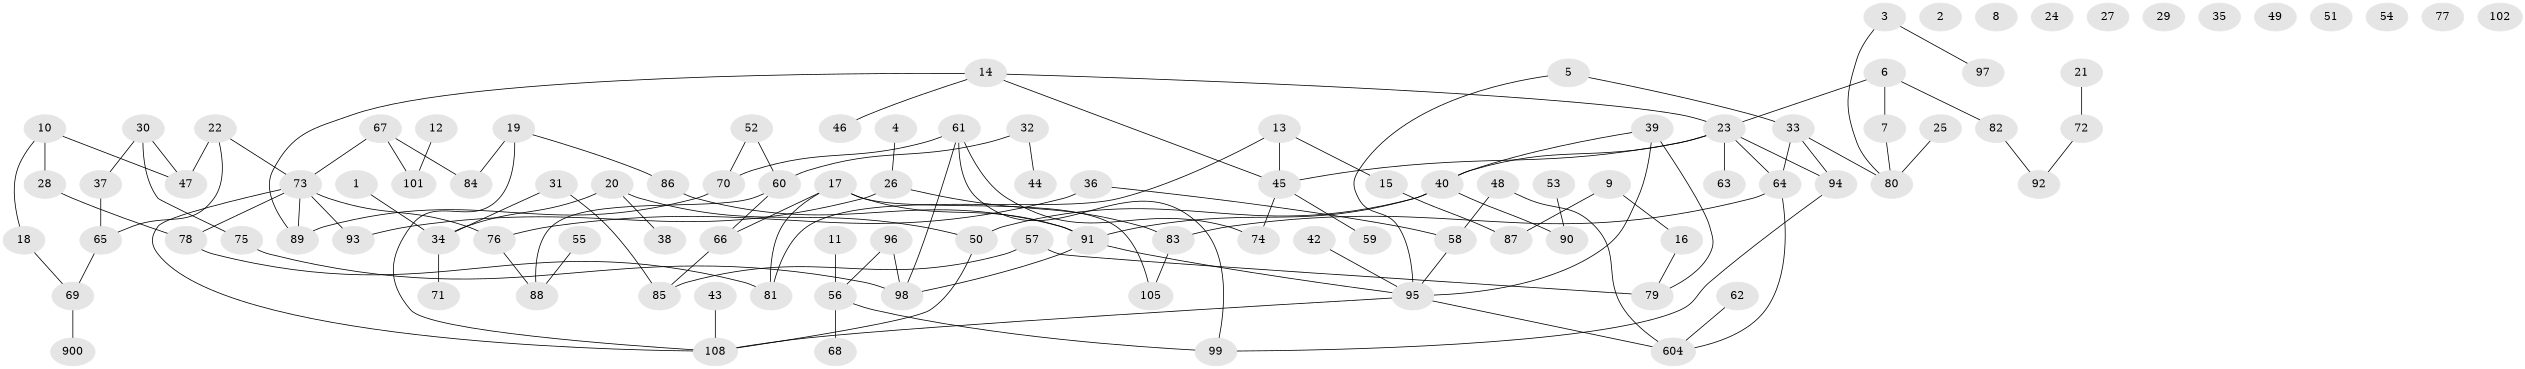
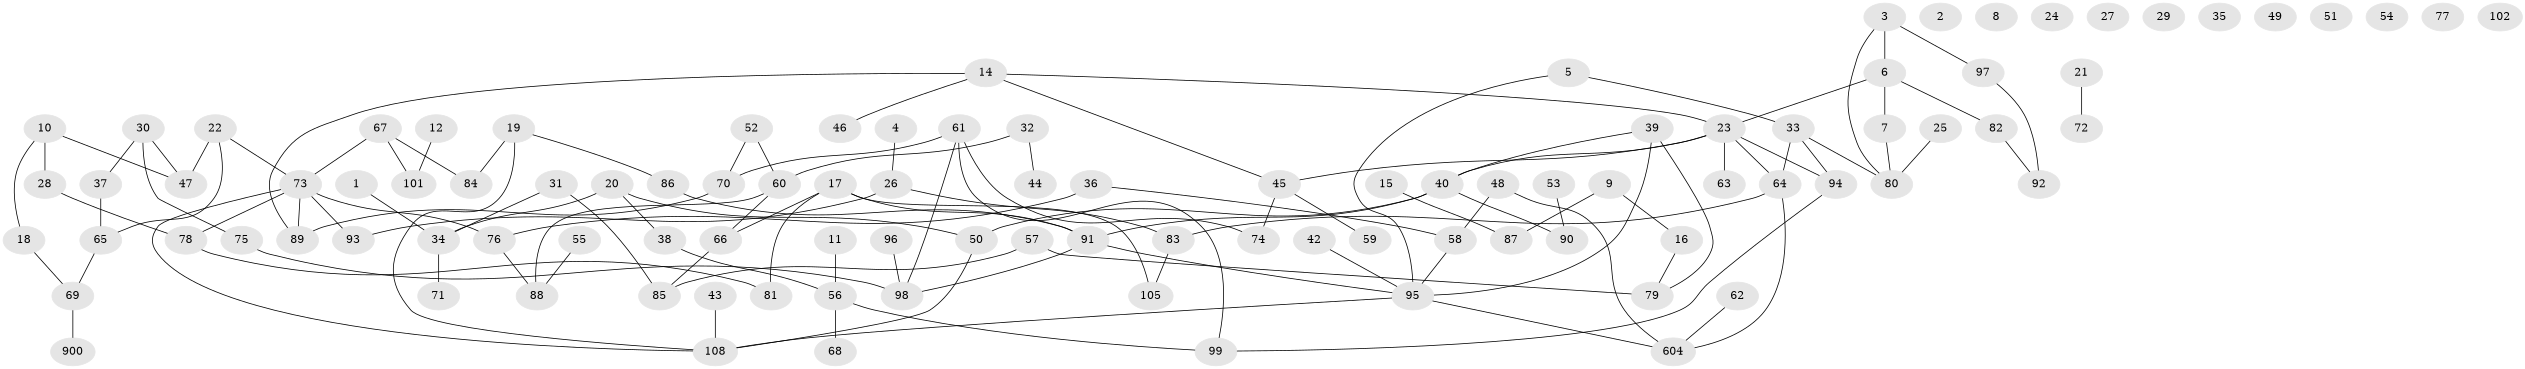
edge "3" -- "6": added
node "13": removed
edge "72" -- "92": now "97" -- "92"
edge "96" -- "56": now "38" -- "56"
